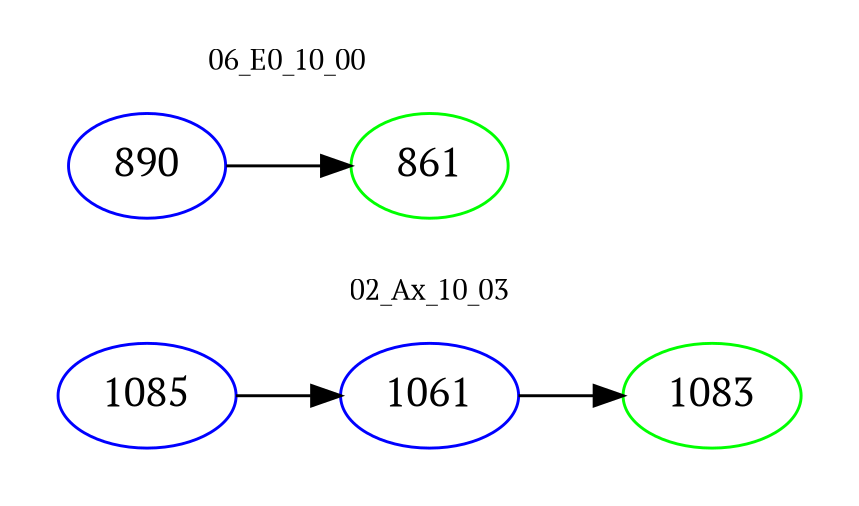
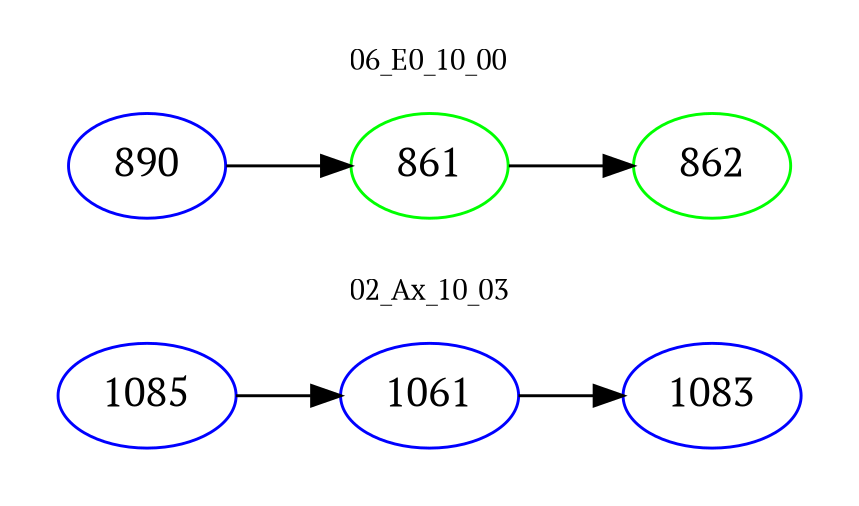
node "862": added
node "1083": color green -> blue
